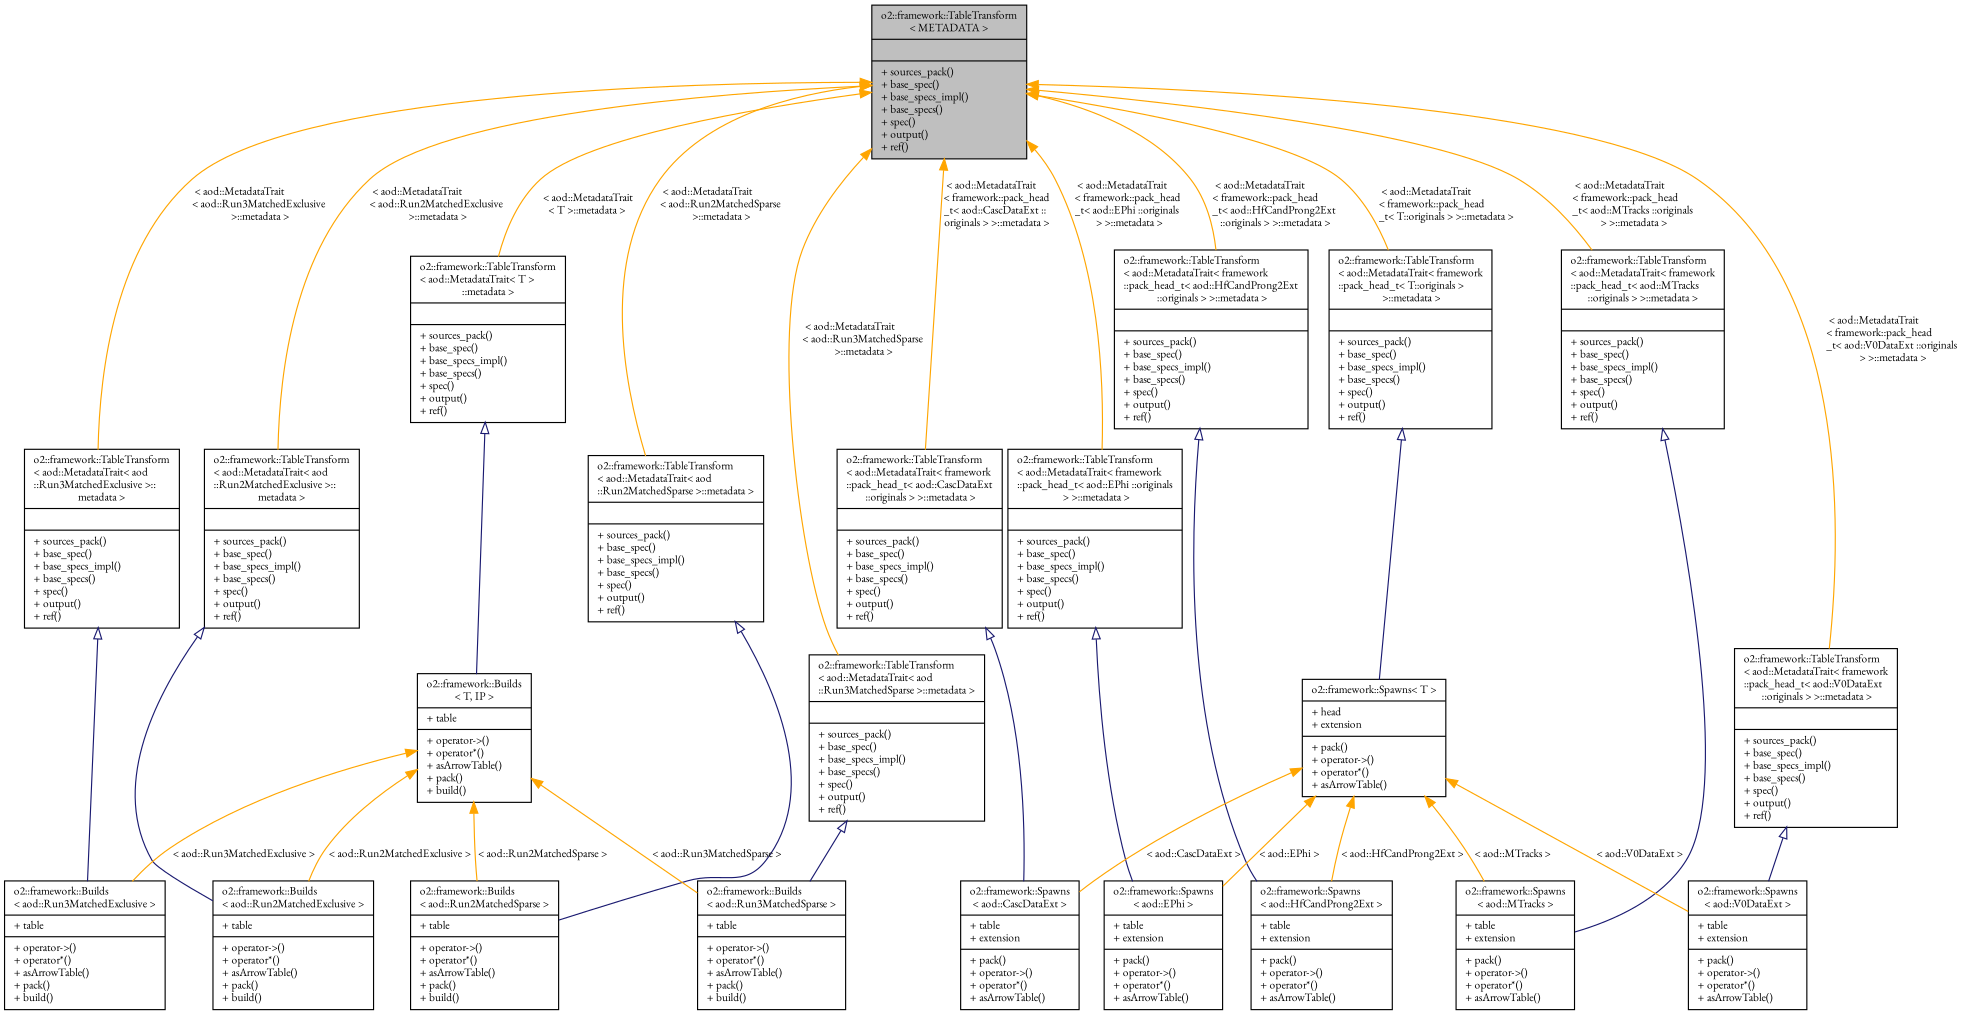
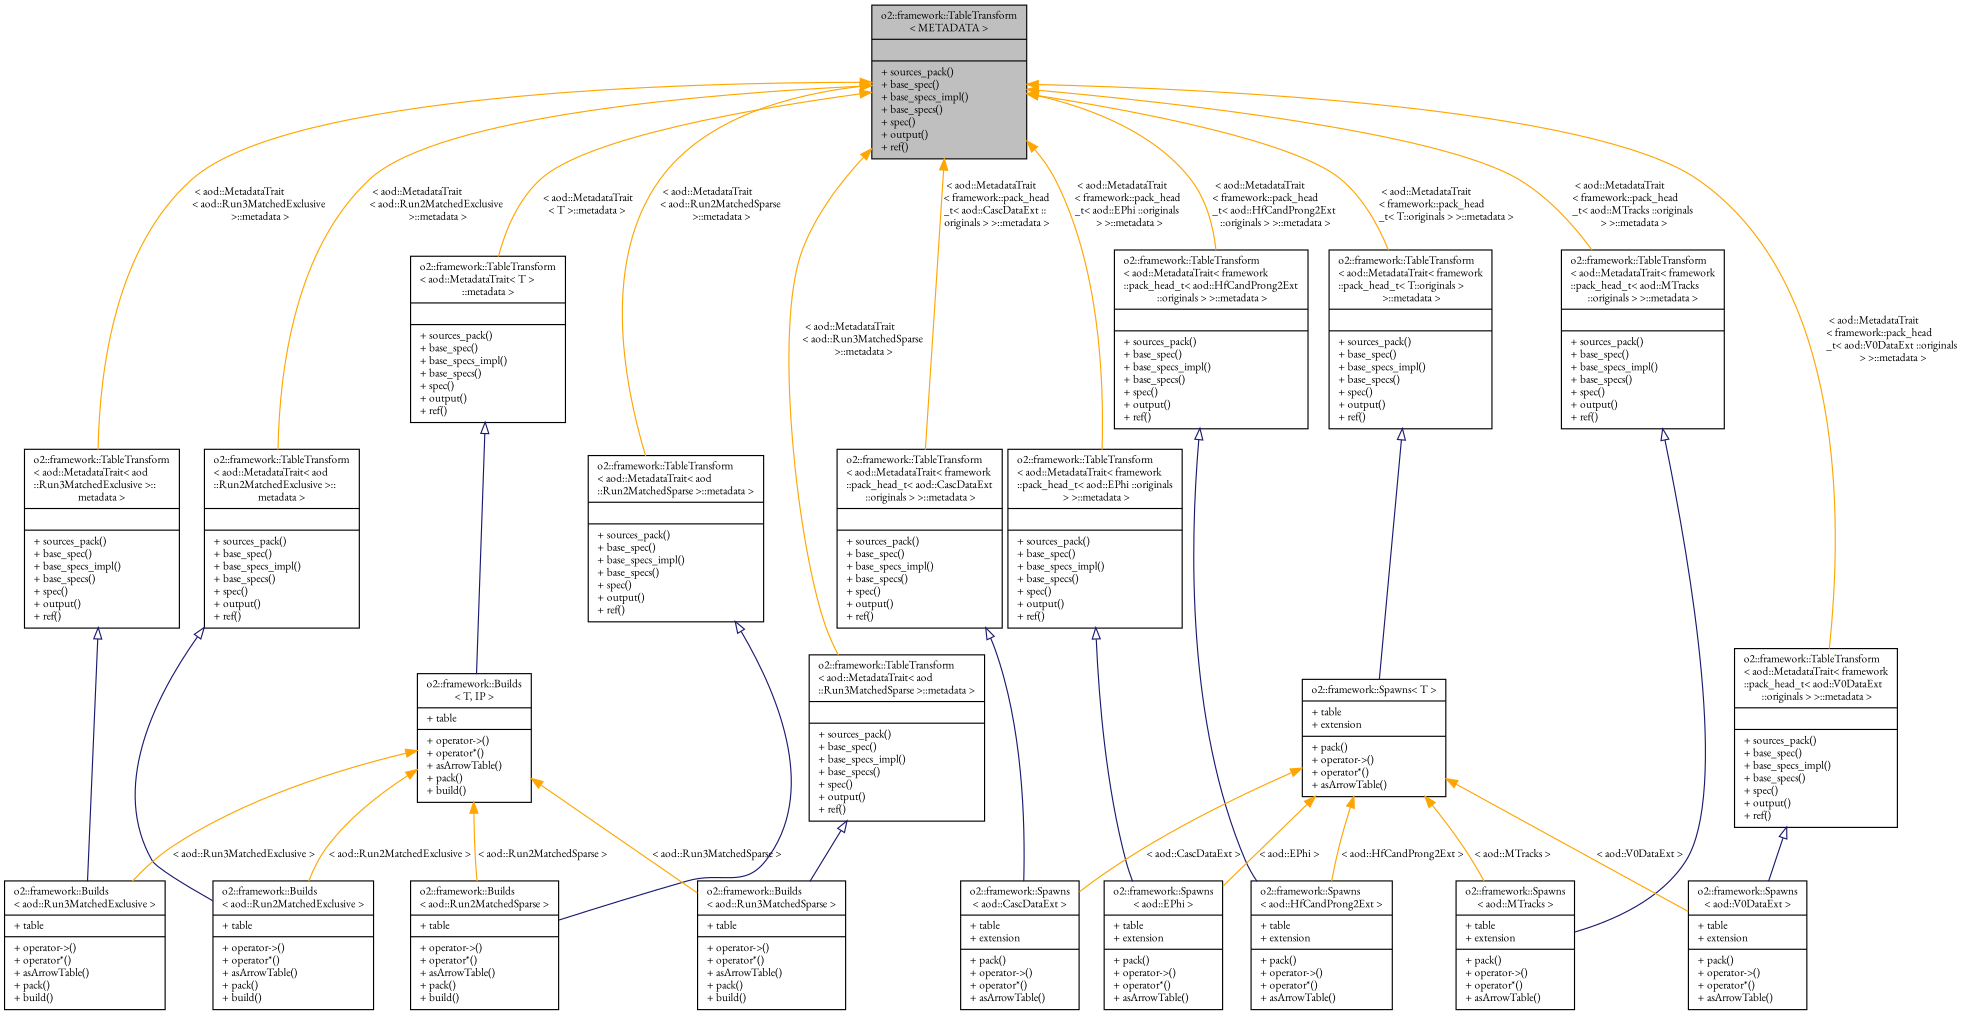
node "o2::framework::Spawns< T >": text "+ head" -> "+ table"
